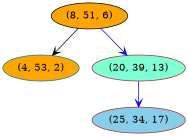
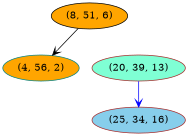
edge "(8, 51, 6)" -> "(20, 39, 13)": removed
node "(4, 53, 2)": label "(4, 53, 2)" -> "(4, 56, 2)"
node "(25, 34, 17)": label "(25, 34, 17)" -> "(25, 34, 16)"
